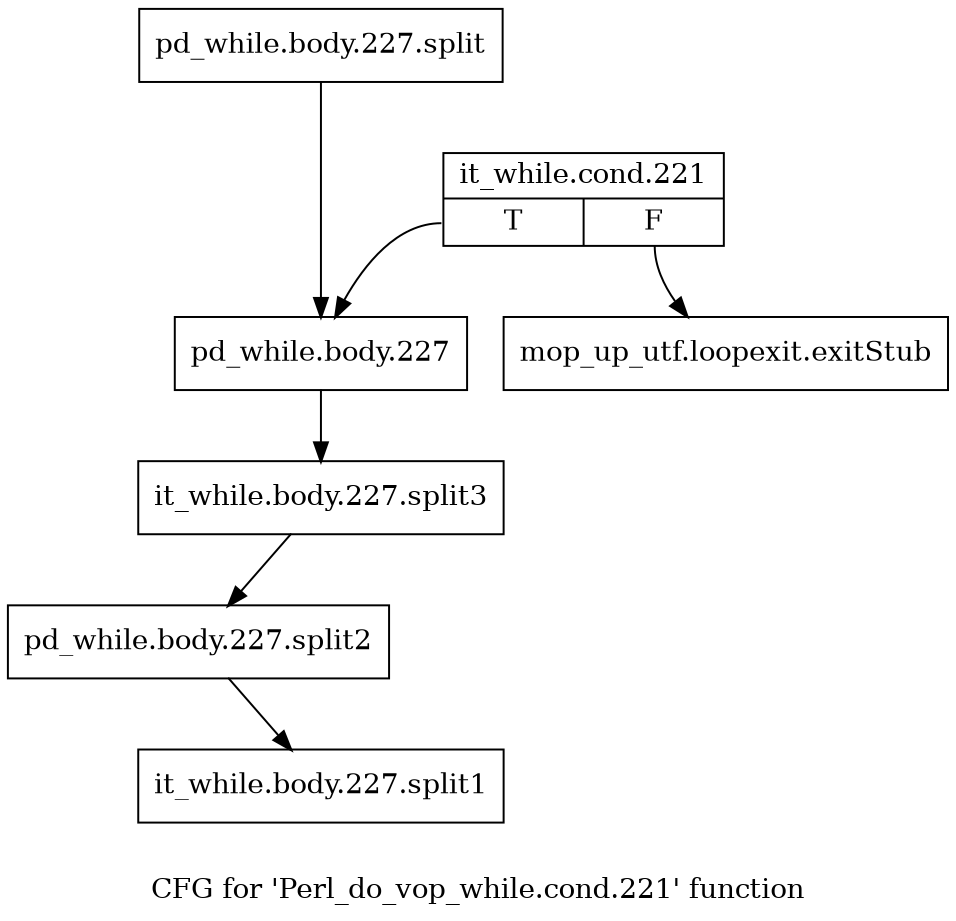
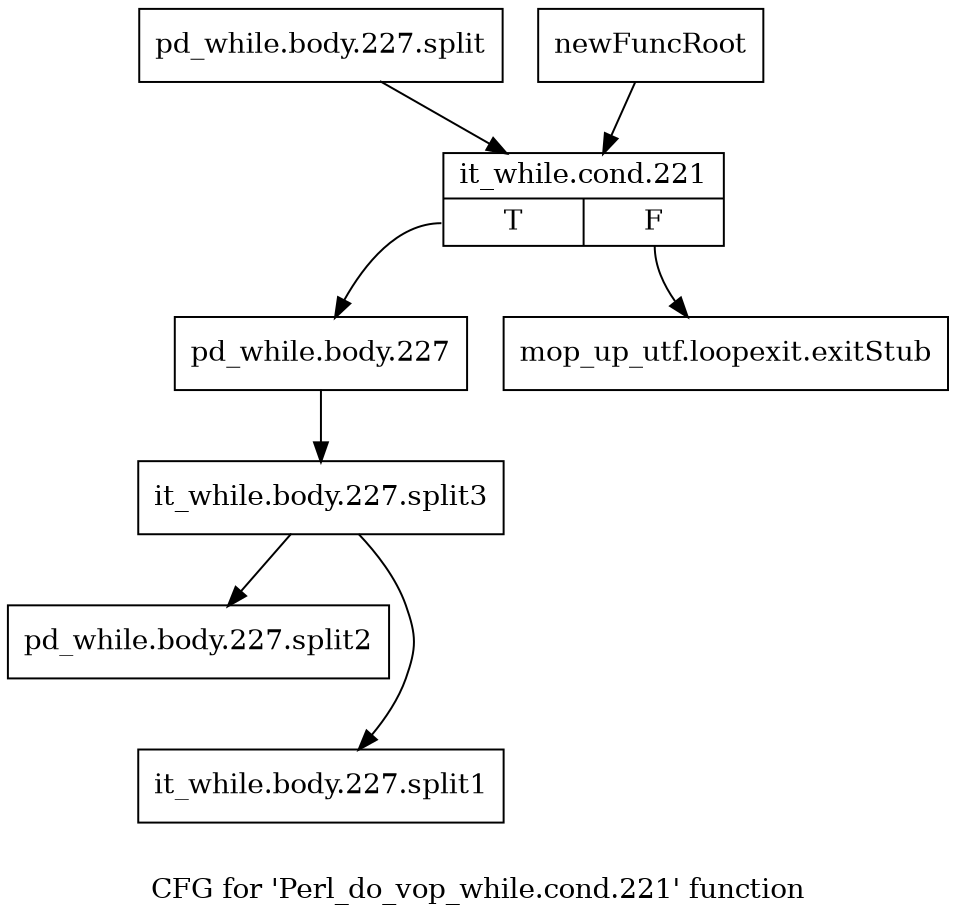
node "newFuncRoot": added
edge "pd_while.body.227.split" -> "pd_while.body.227": now "pd_while.body.227.split" -> "it_while.cond.221"
edge "pd_while.body.227.split2" -> "it_while.body.227.split1": now "it_while.body.227.split3" -> "it_while.body.227.split1"
